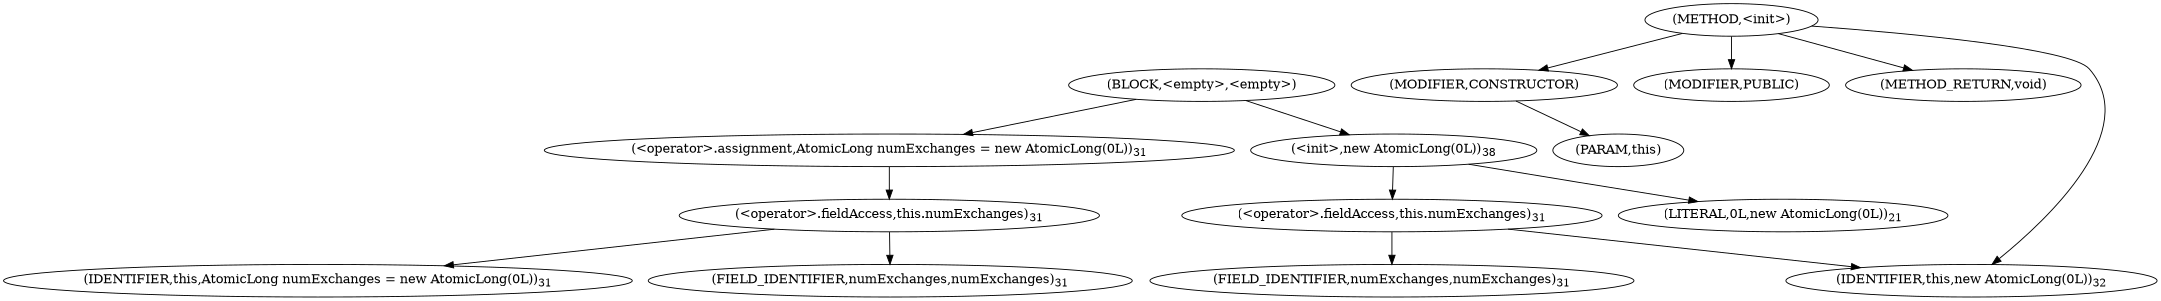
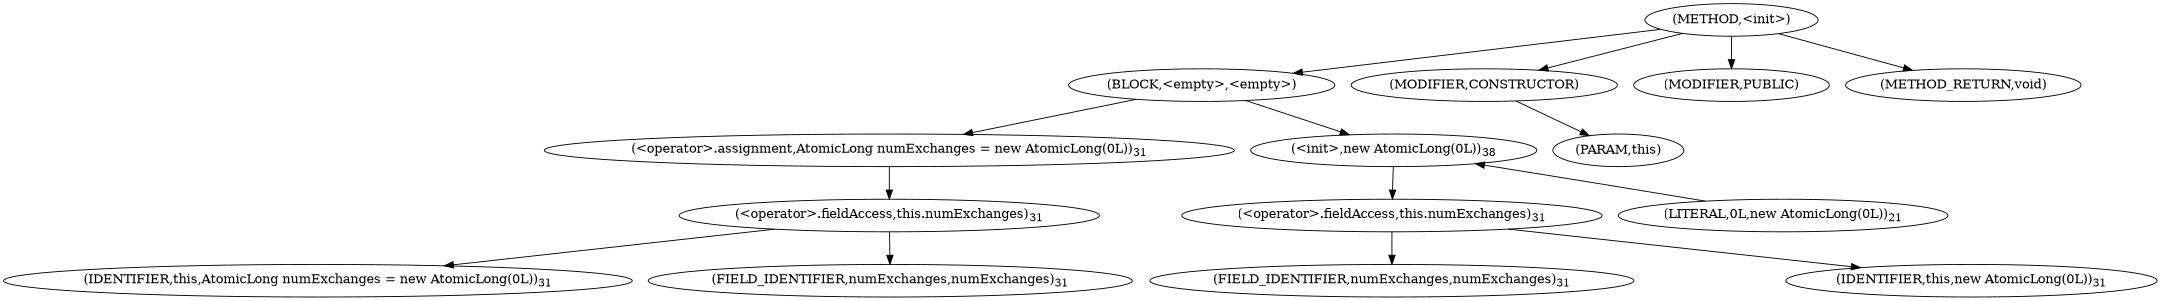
edge "(METHOD,<init>)" -> "(IDENTIFIER,this,new AtomicLong(0L))": now "(METHOD,<init>)" -> "(BLOCK,<empty>,<empty>)"
edge "(<init>,new AtomicLong(0L))" -> "(LITERAL,0L,new AtomicLong(0L))": reversed
node "(IDENTIFIER,this,new AtomicLong(0L))": text "32" -> "31"
